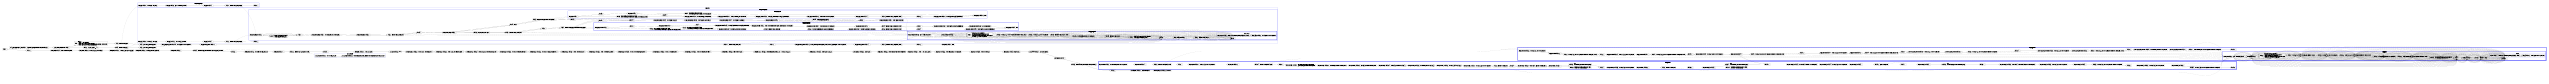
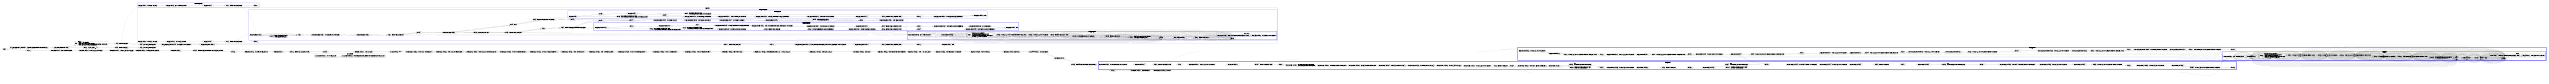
node "Block246": text "FAILED WRITE-LINE" -> "PERFORM WRITE-LINE"
